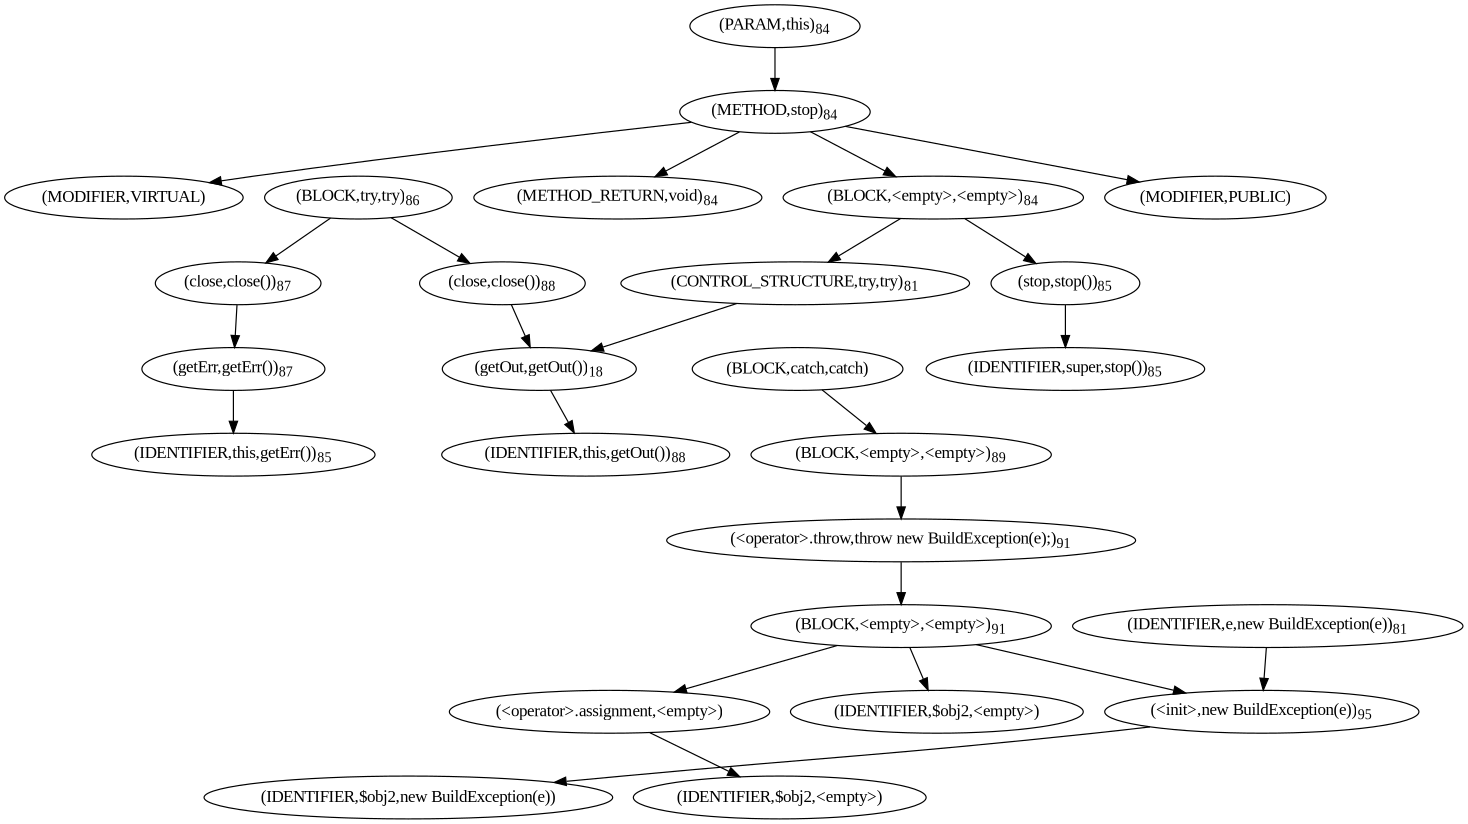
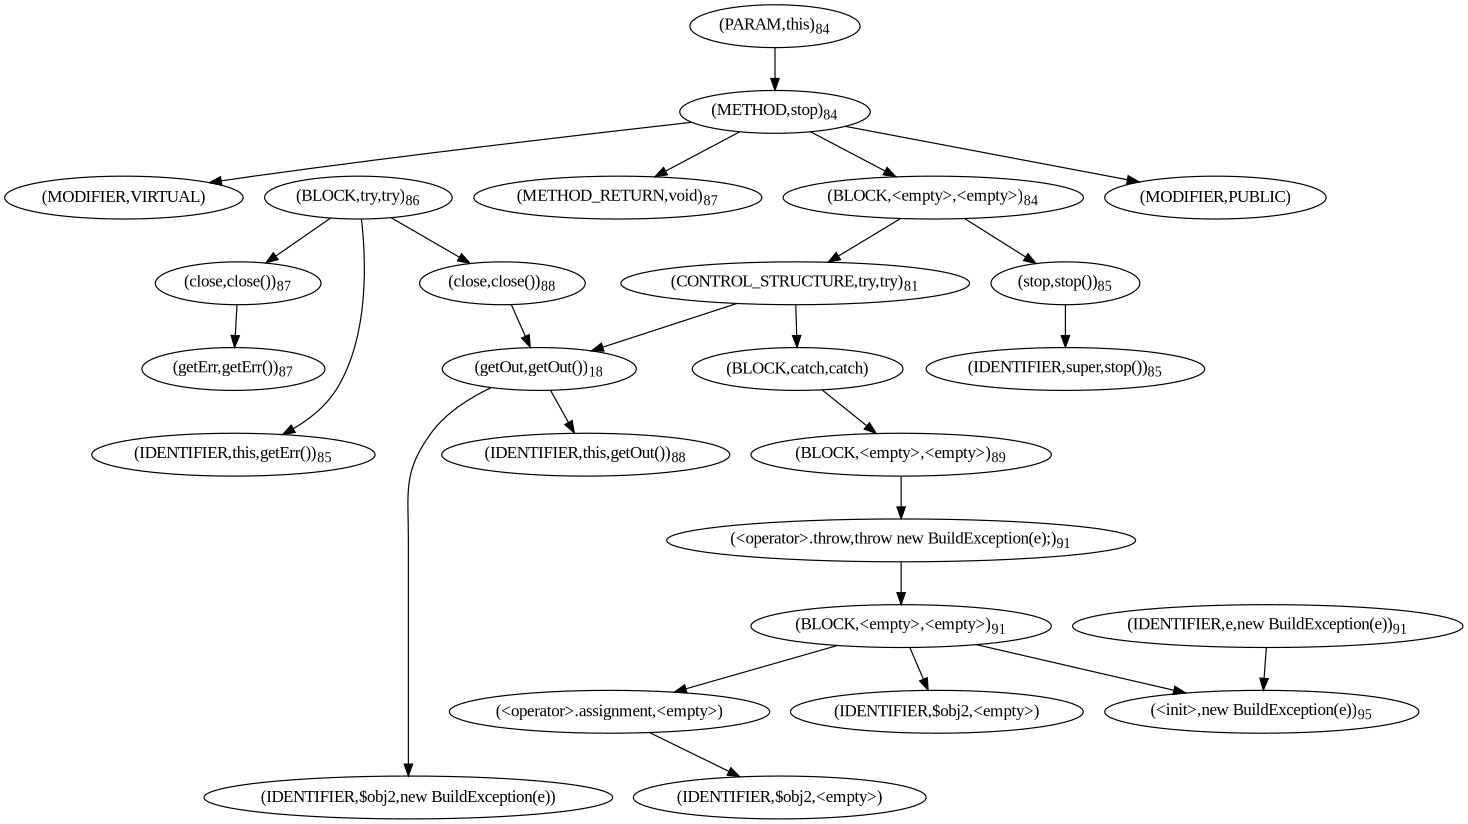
node "(METHOD_RETURN,void)": text "84" -> "87"
edge "(CONTROL_STRUCTURE,try,try)" -> "(BLOCK,catch,catch)": added
edge "(getErr,getErr())" -> "(IDENTIFIER,this,getErr())": now "(BLOCK,try,try)" -> "(IDENTIFIER,this,getErr())"
node "(IDENTIFIER,e,new BuildException(e))": text "81" -> "91"
edge "(<init>,new BuildException(e))" -> "(IDENTIFIER,$obj2,new BuildException(e))": now "(getOut,getOut())" -> "(IDENTIFIER,$obj2,new BuildException(e))"
